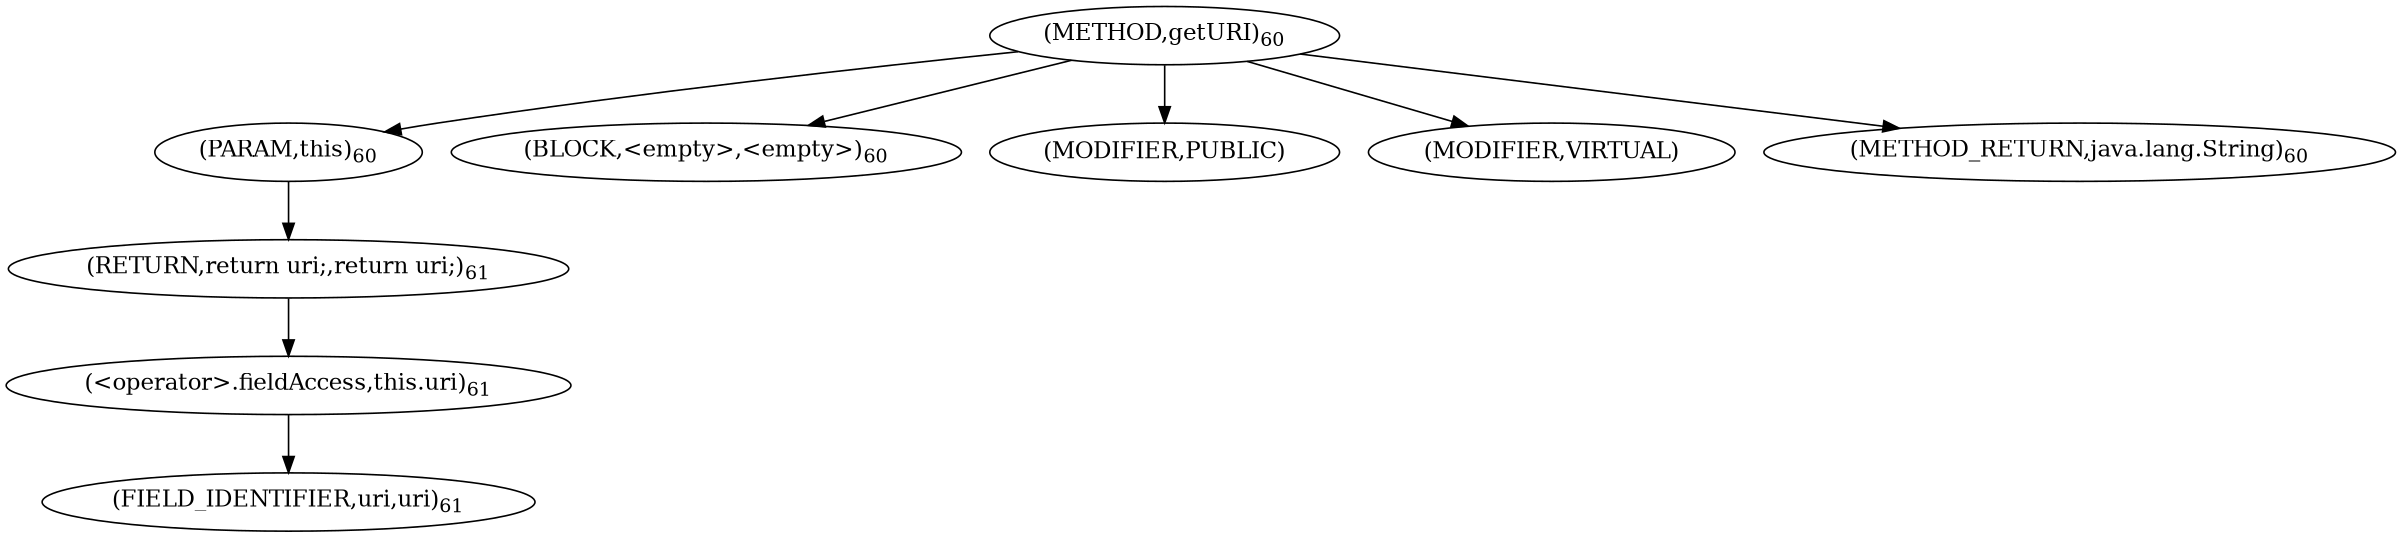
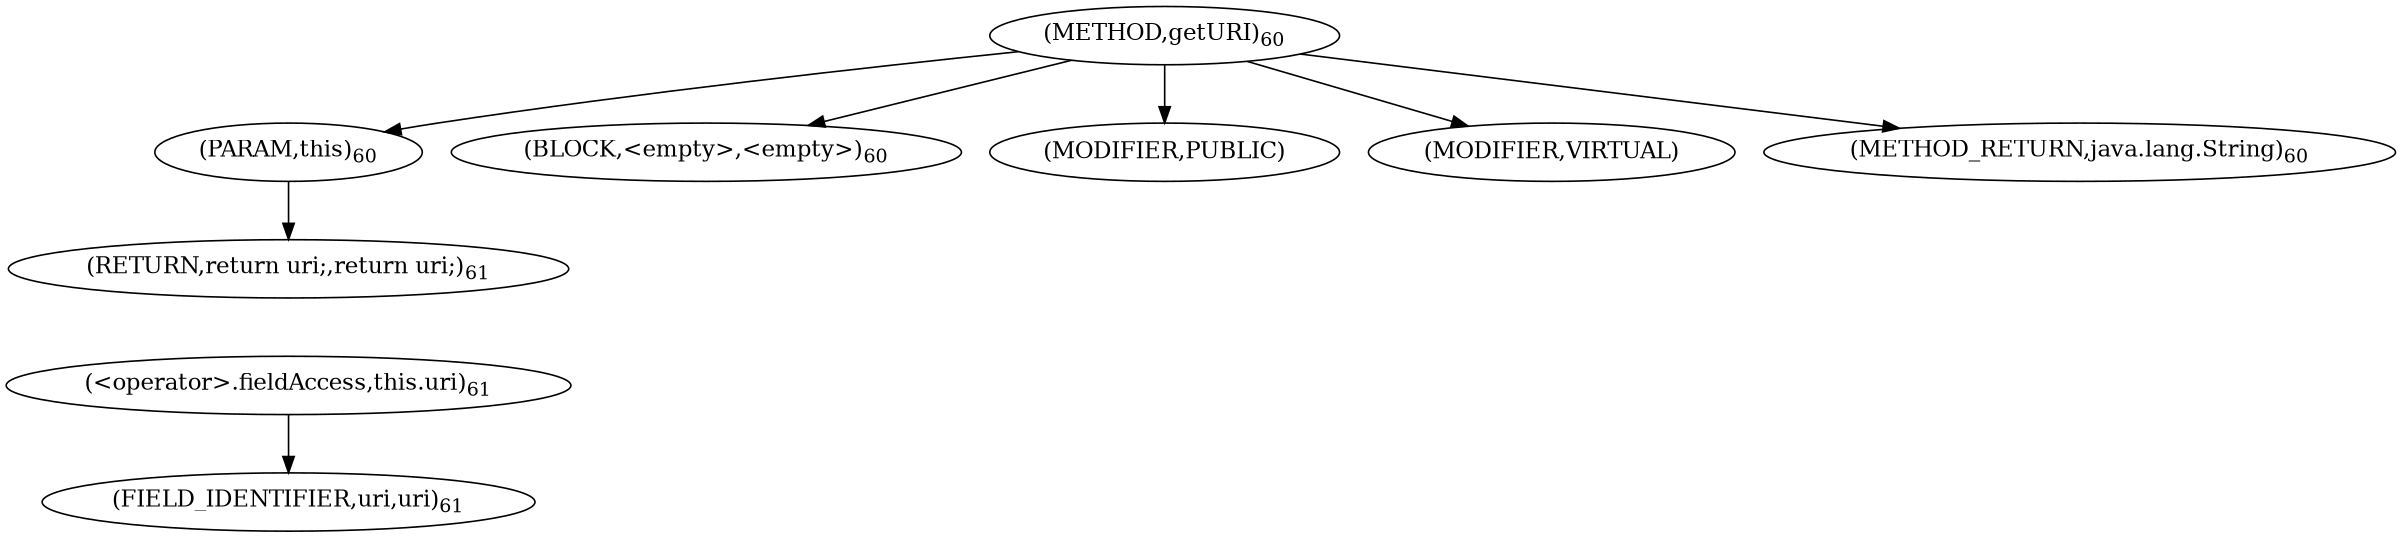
edge "(RETURN,return uri;,return uri;)" -> "(<operator>.fieldAccess,this.uri)": removed
